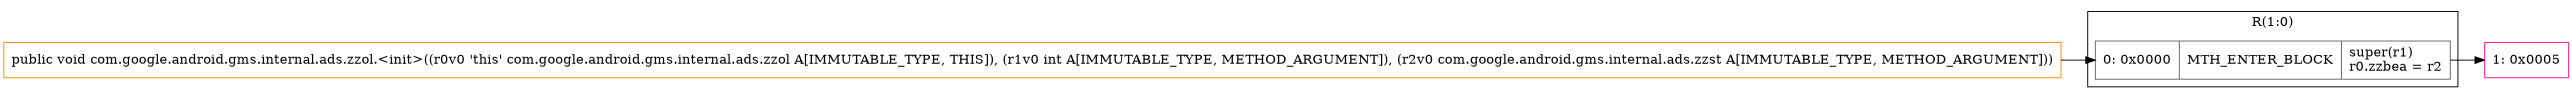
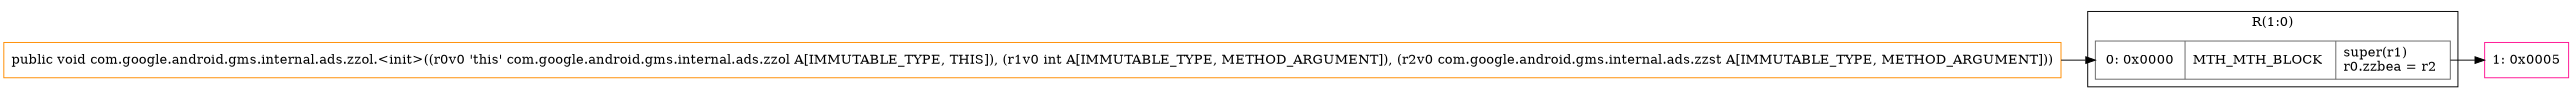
node "0: 0x0000": text "MTH_ENTER_BLOCK" -> "MTH_MTH_BLOCK"
